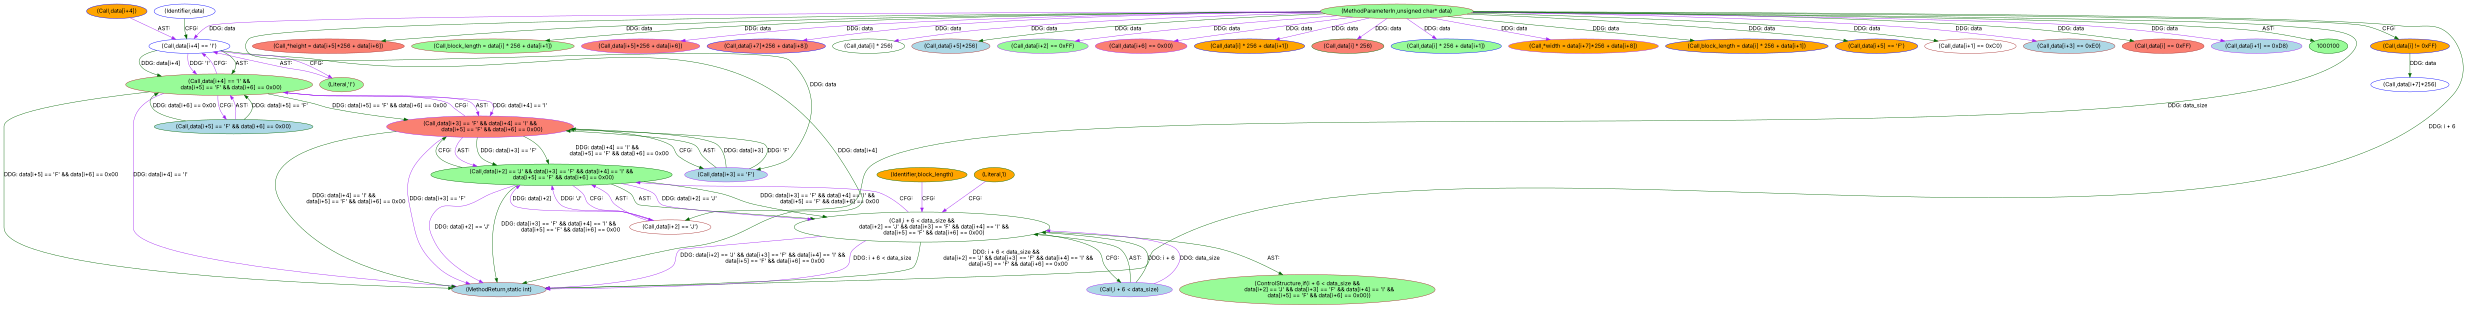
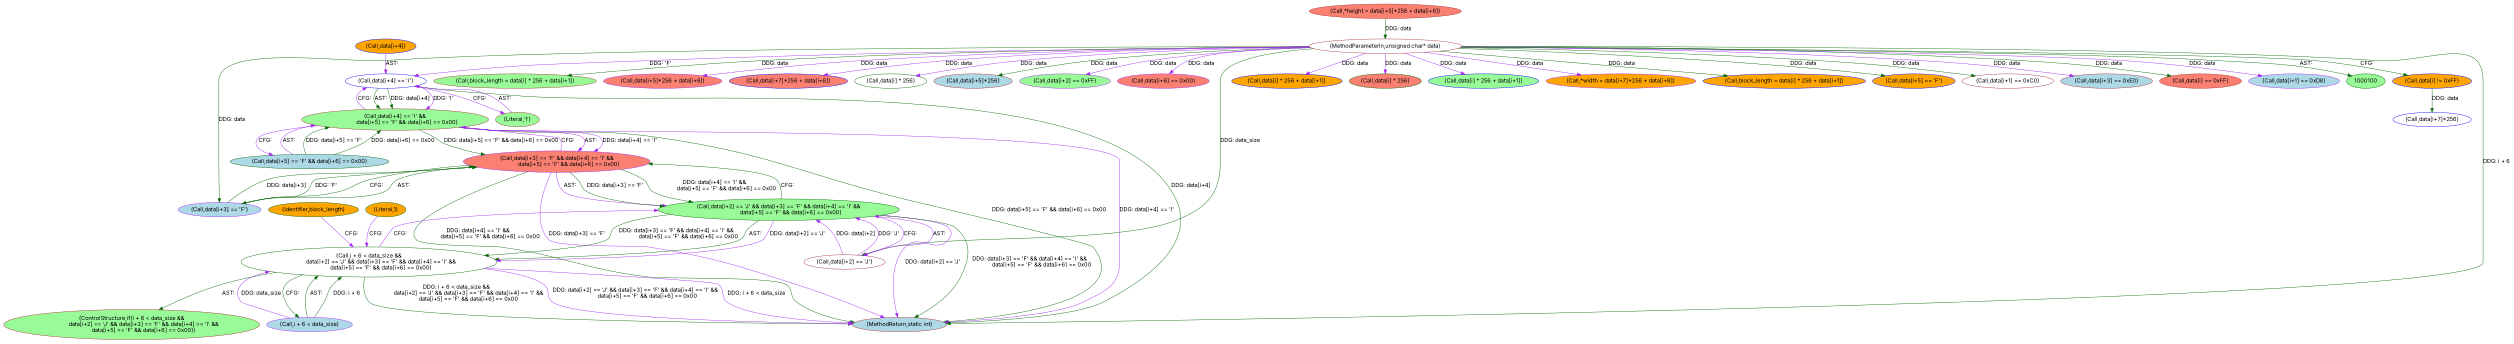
node "(Identifier,data)": removed
node "(MethodParameterIn,unsigned char* data)": fillcolor palegreen -> white
edge "(MethodParameterIn,unsigned char* data)" -> "(Call,*height = data[i+5]*256 + data[i+6])": reversed
edge "(MethodParameterIn,unsigned char* data)" -> "(Call,data[i+4] == 'I')": label "DDG: data" -> "DDG: 'F'"
